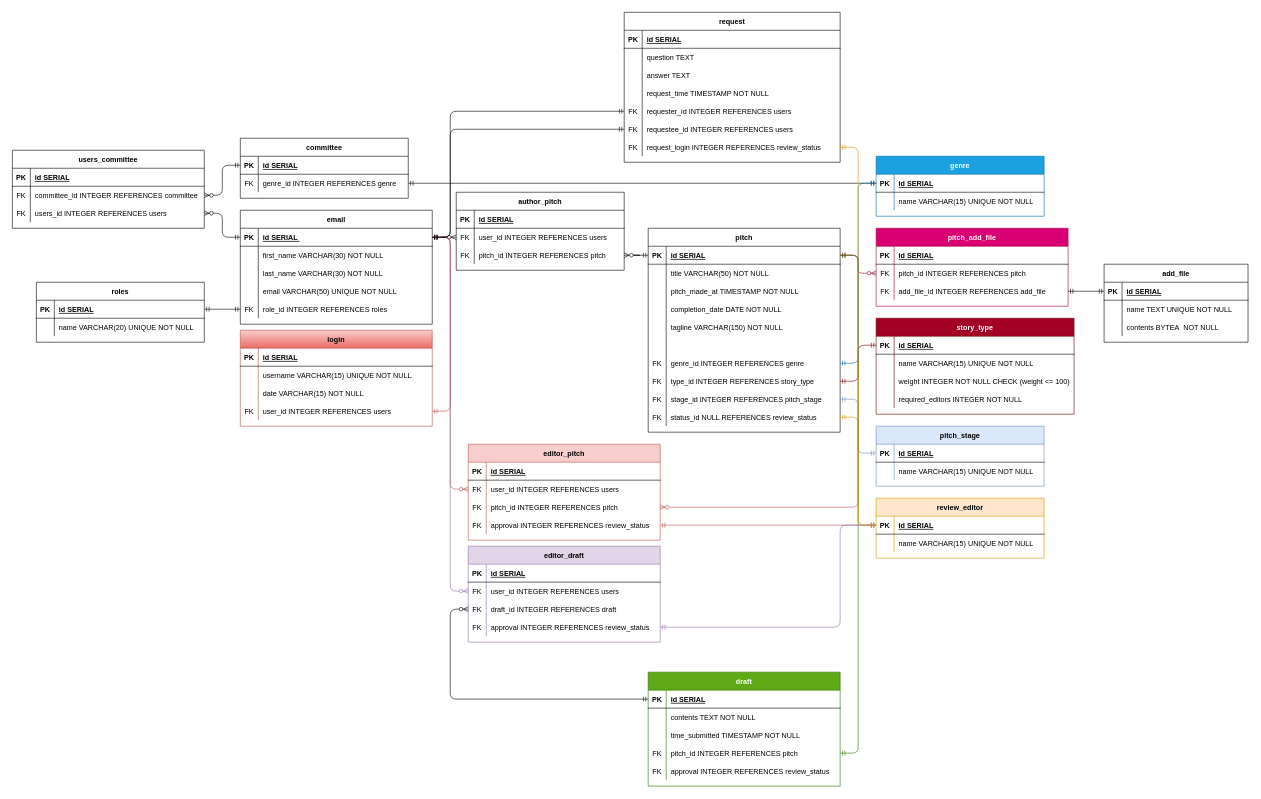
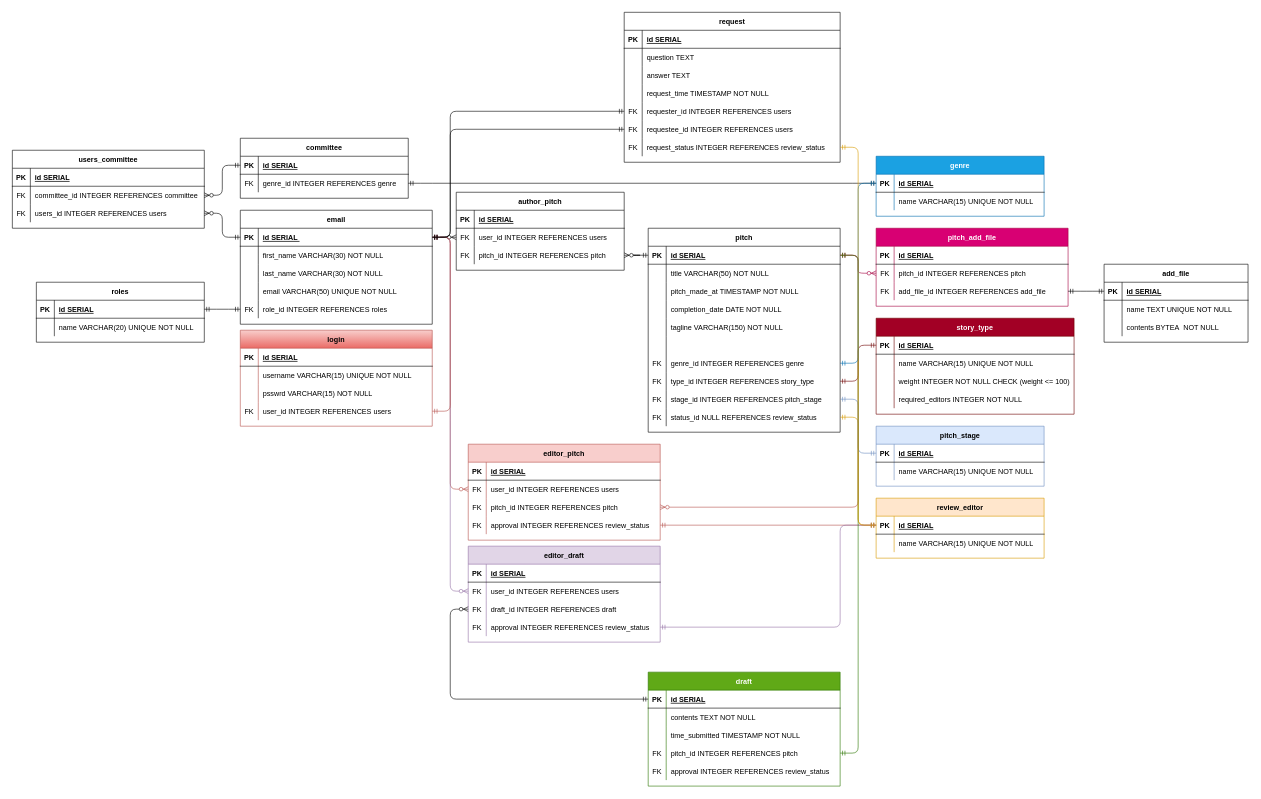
node "request_login INTEGER REFERENCES review_status": label "request_login INTEGER REFERENCES review_status" -> "request_status INTEGER REFERENCES review_status"
node "date VARCHAR(15) NOT NULL": label "date VARCHAR(15) NOT NULL" -> "psswrd VARCHAR(15) NOT NULL"
